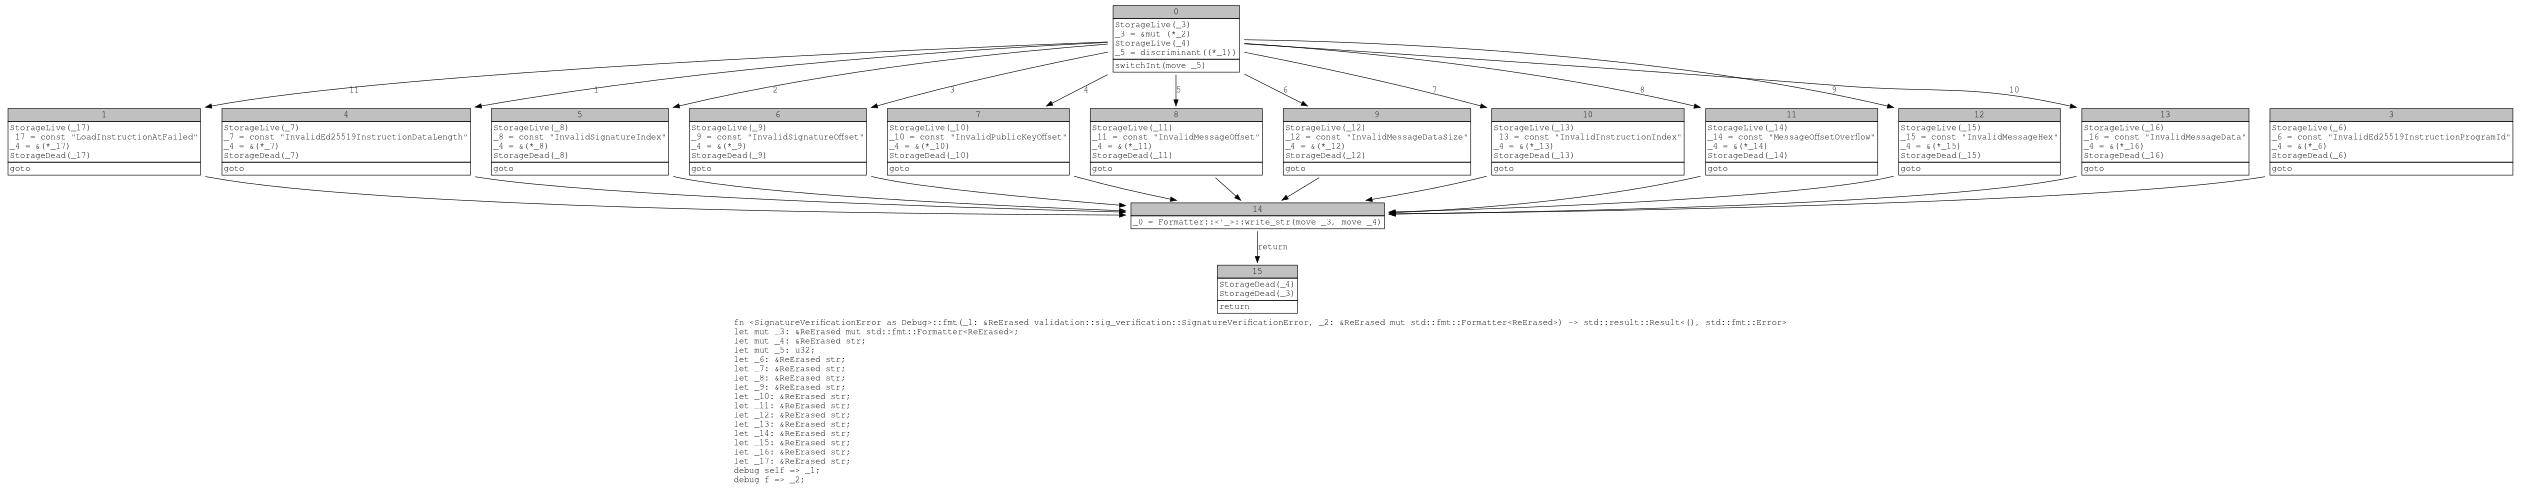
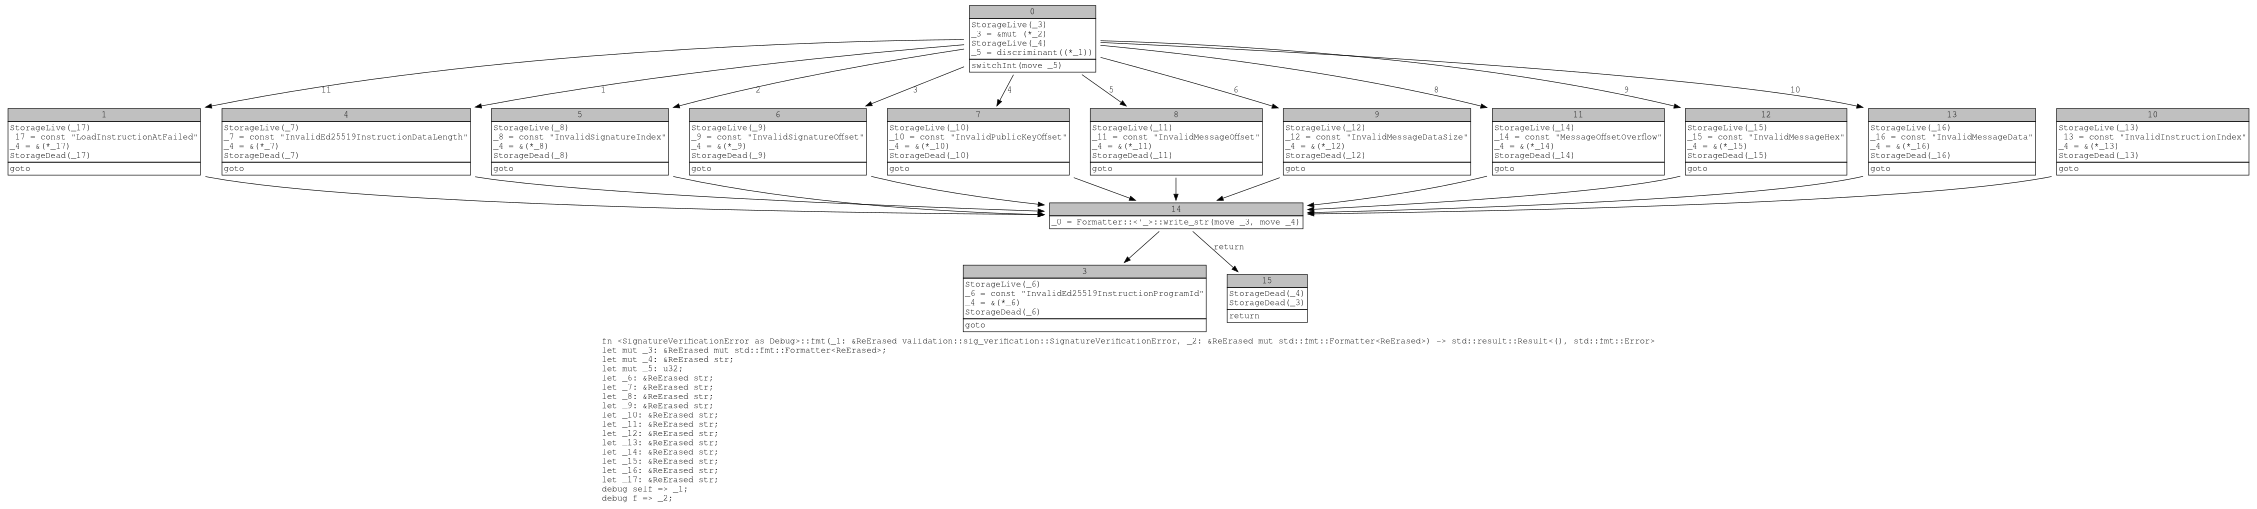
edge "0" -> "10": removed, label "7"
edge "3" -> "14": reversed
